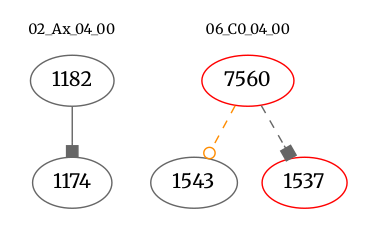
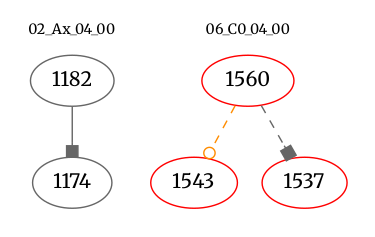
node "7560": label "7560" -> "1560"
node "1543": color gray40 -> red
